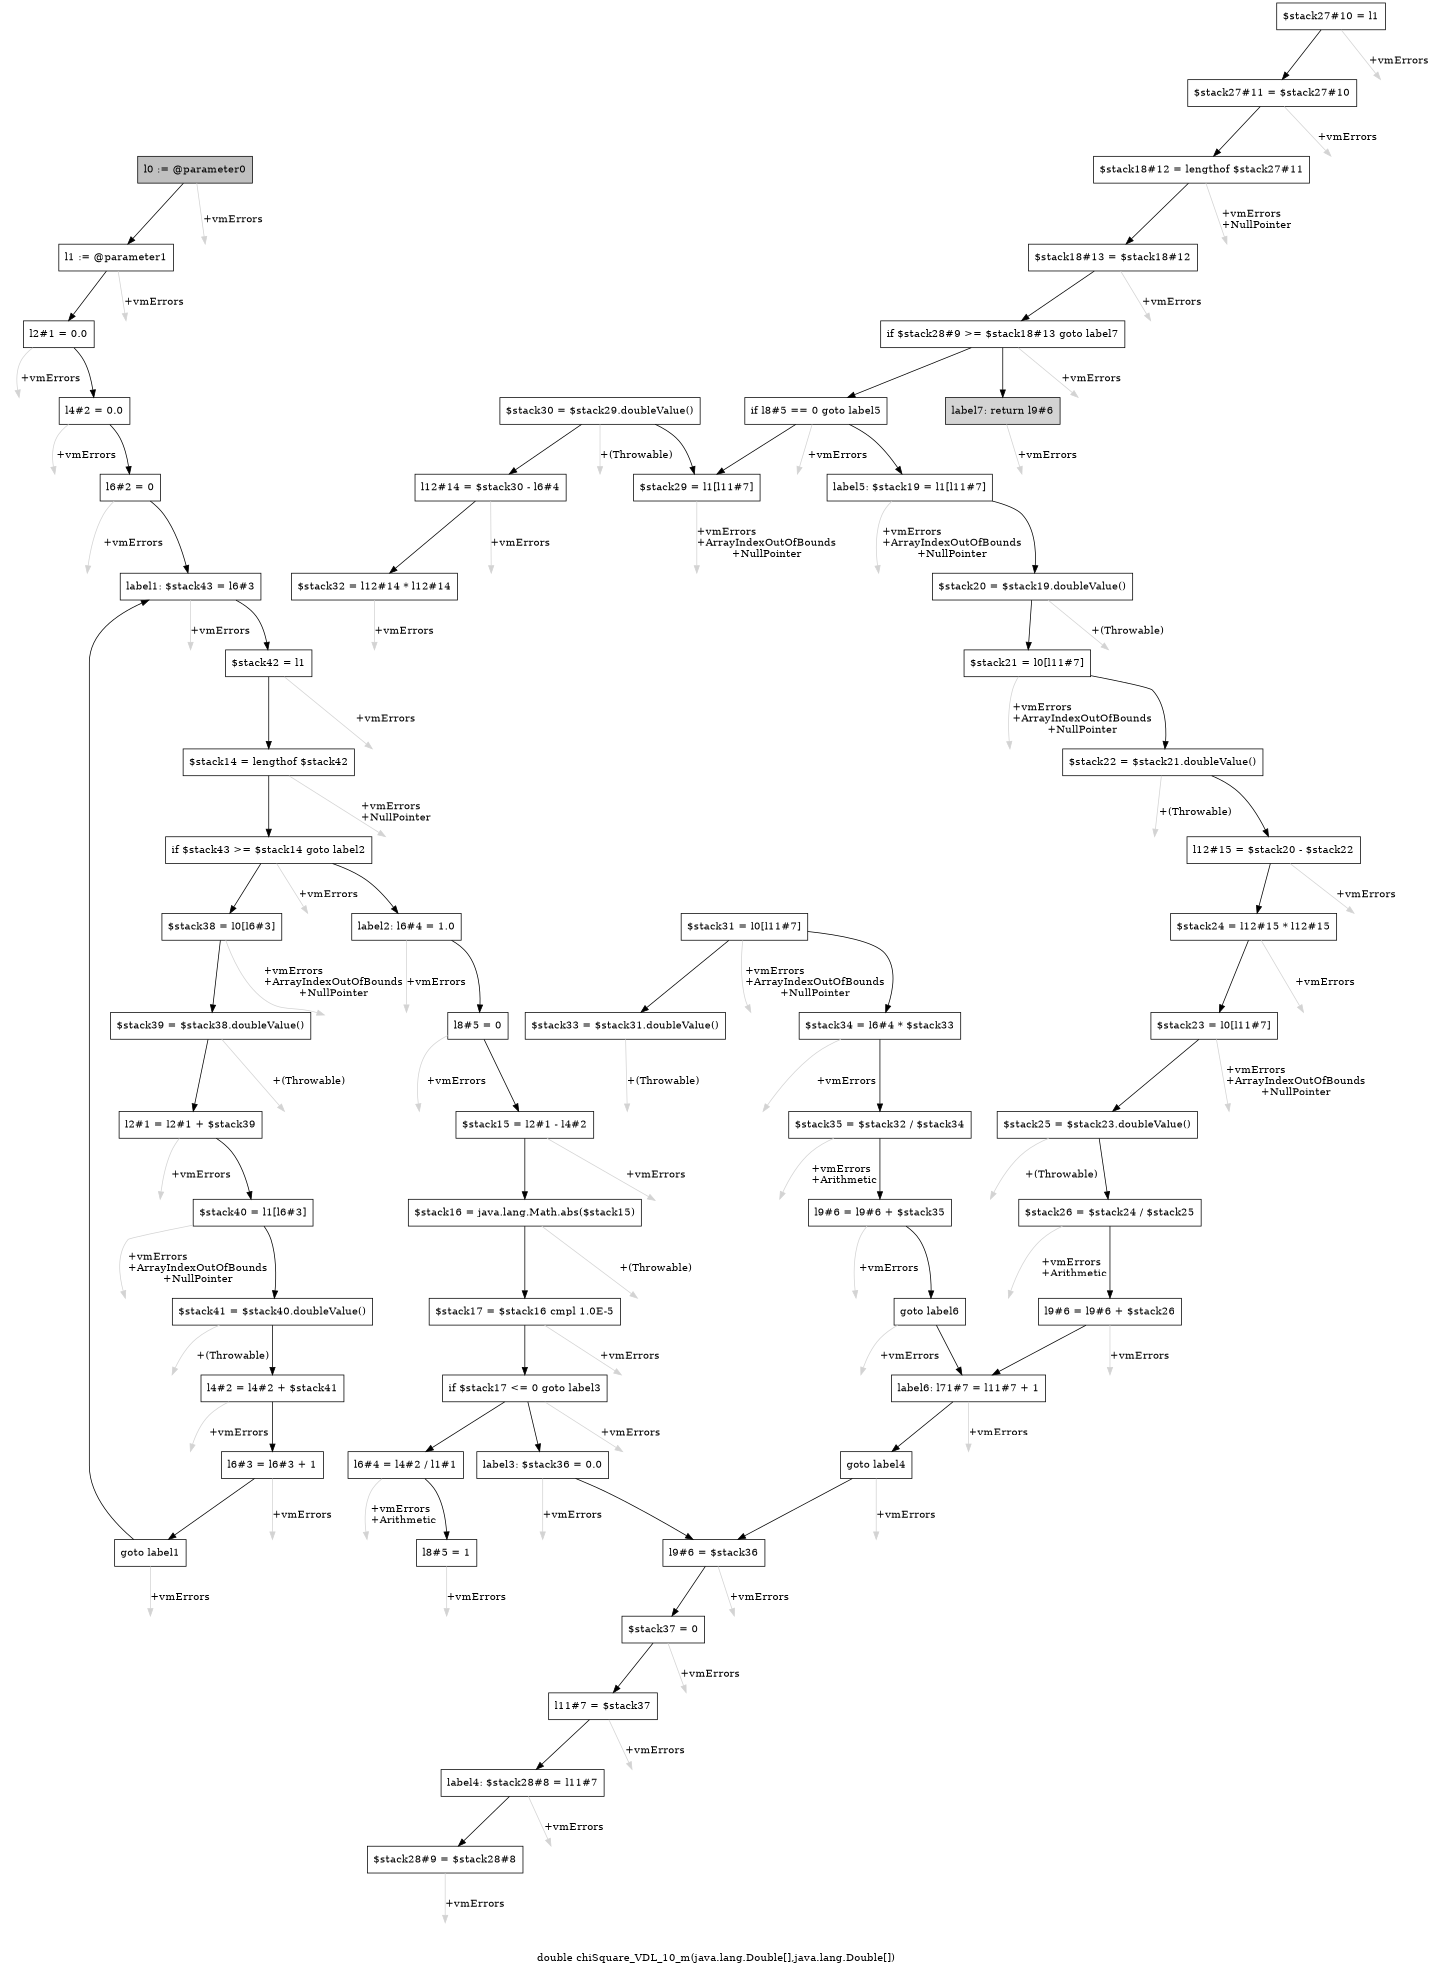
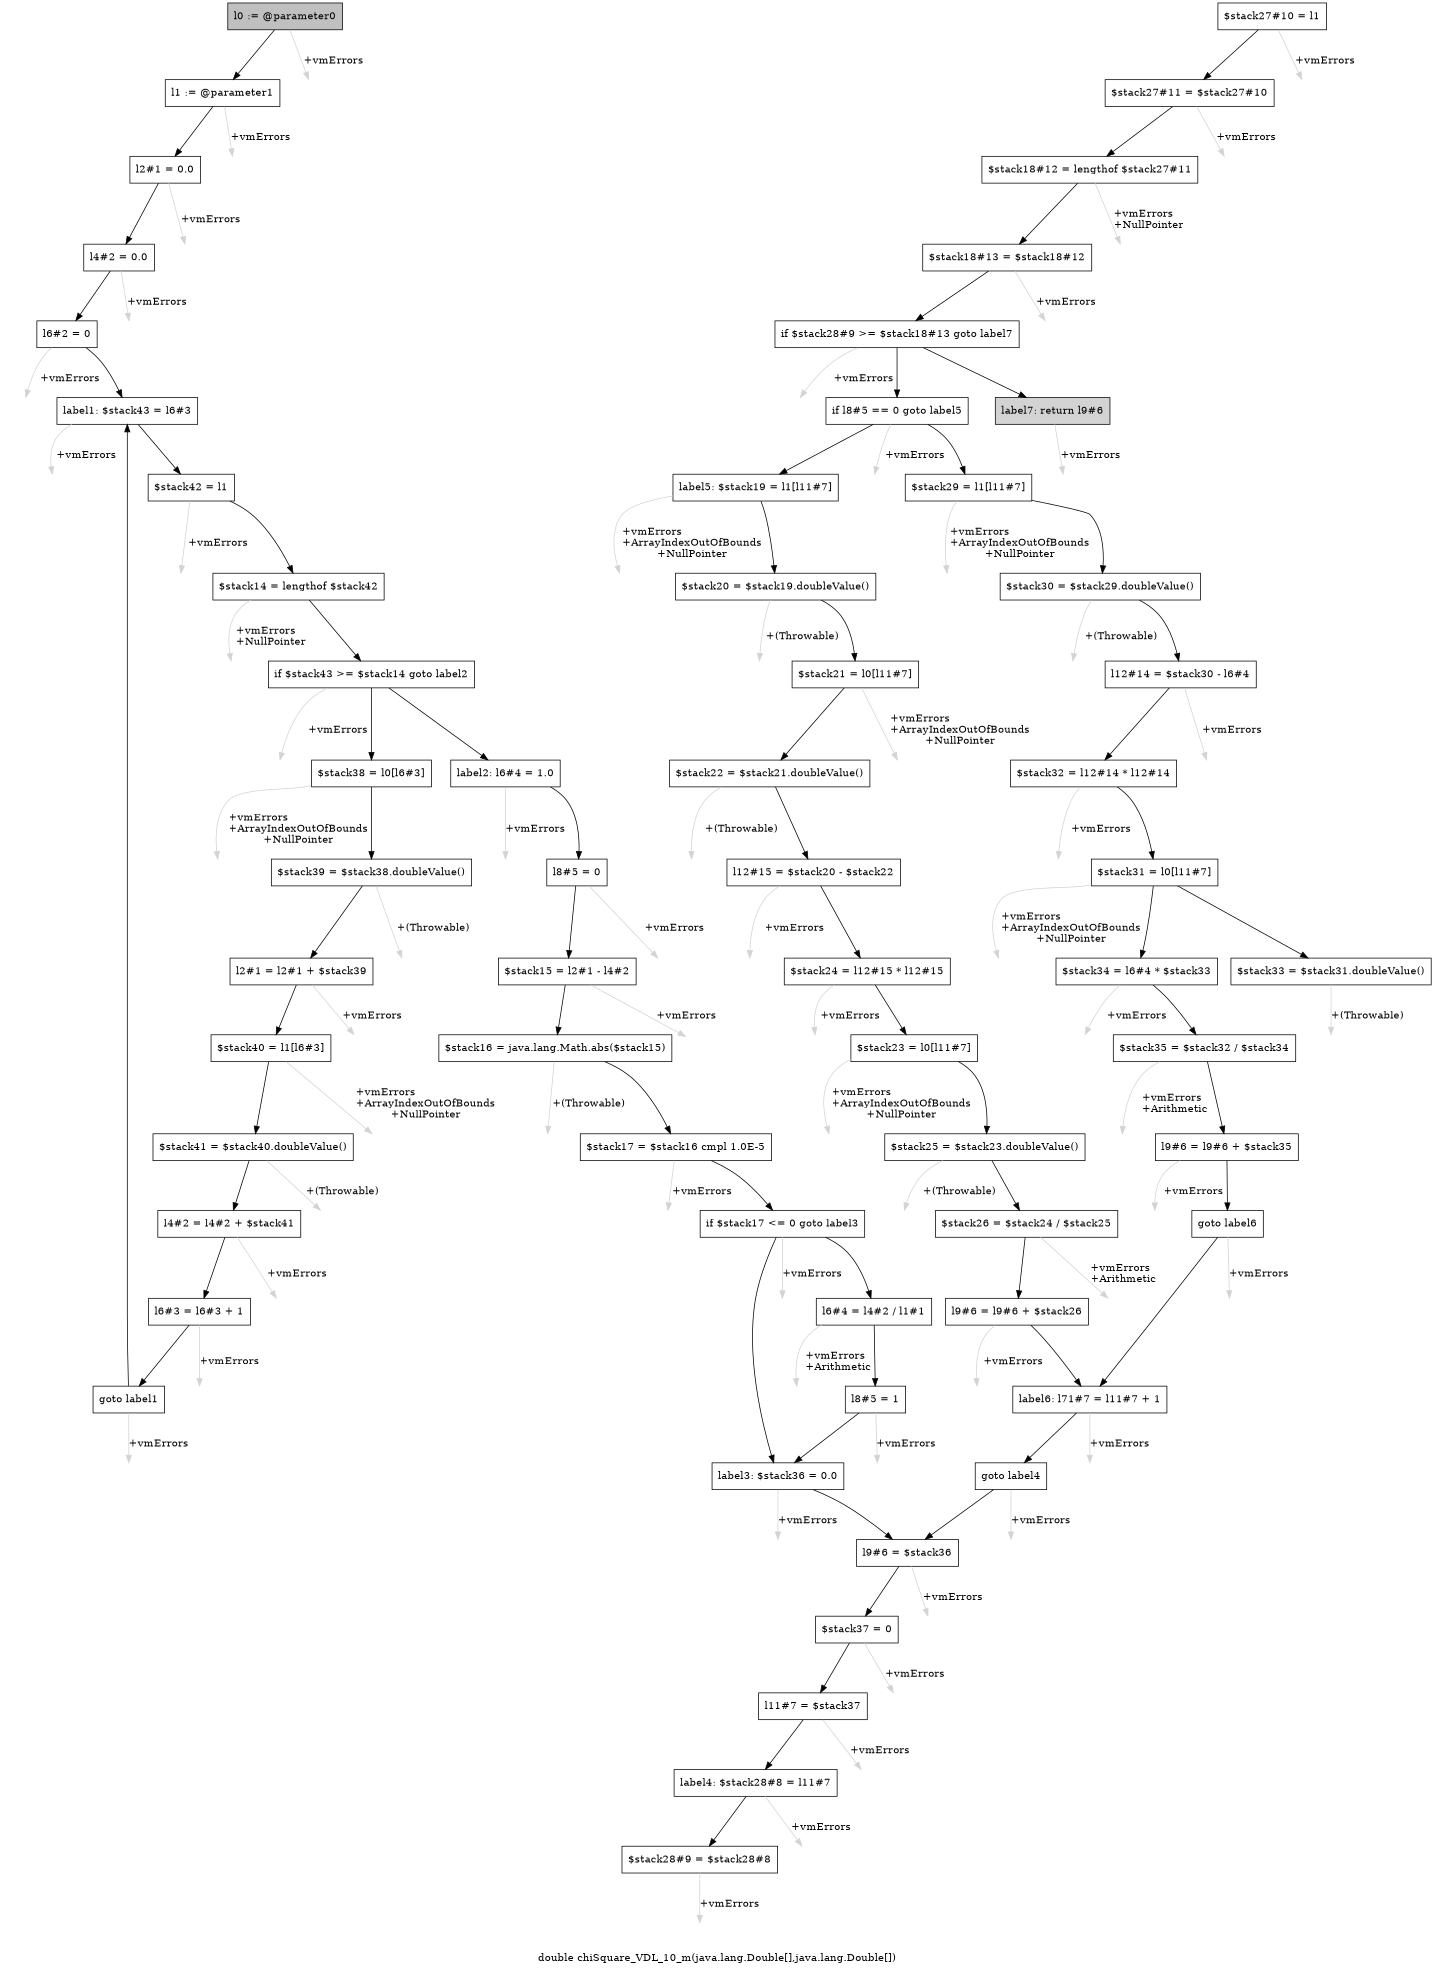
edge "$stack30 = $stack29.doubleValue()" -> "$stack29 = l1[l11#7]": reversed
edge "$stack32 = l12#14 * l12#14" -> "$stack31 = l0[l11#7]": added
edge "l8#5 = 1" -> "label3: $stack36 = 0.0": added
